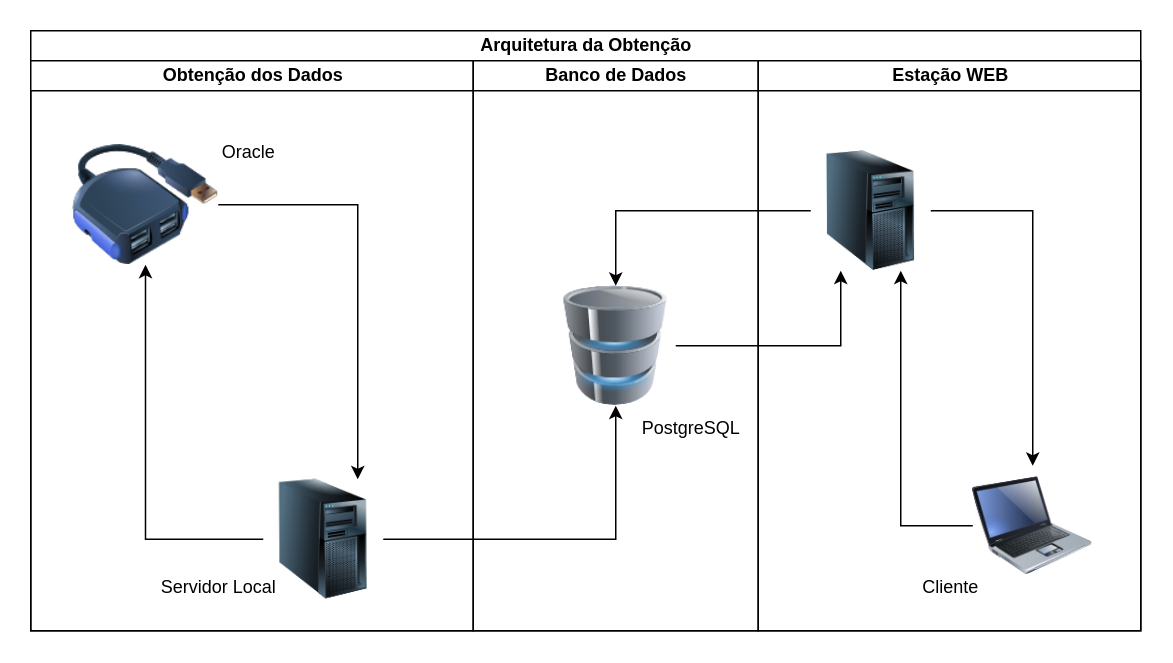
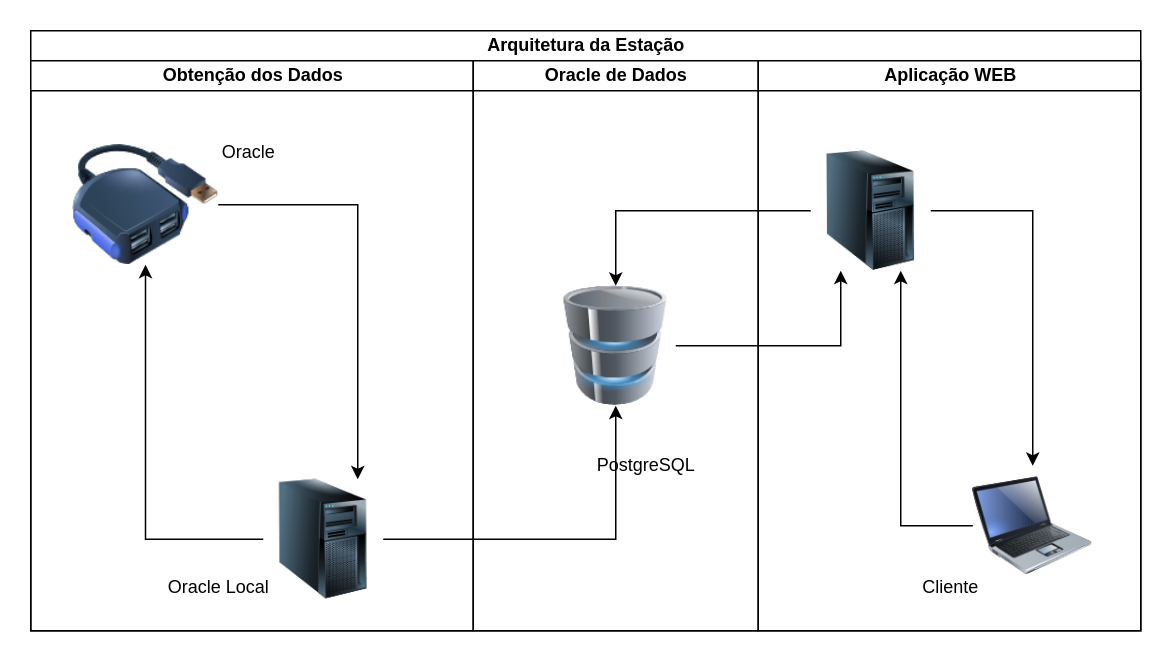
node "Arquitetura da Obtenção": label "Arquitetura da Obtenção" -> "Arquitetura da Estação"
node "Banco de Dados": label "Banco de Dados" -> "Oracle de Dados"
node "Estação WEB": label "Estação WEB" -> "Aplicação WEB"
node "PostgreSQL": moved (691, 428) -> (646, 466)
node "Servidor Local": label "Servidor Local" -> "Oracle Local"
